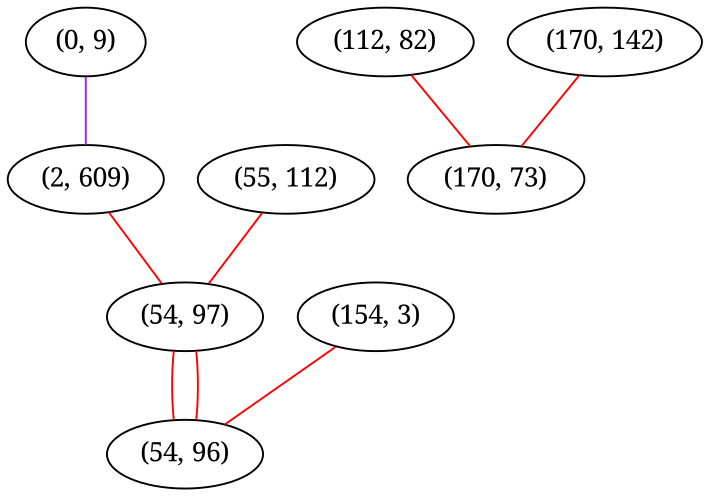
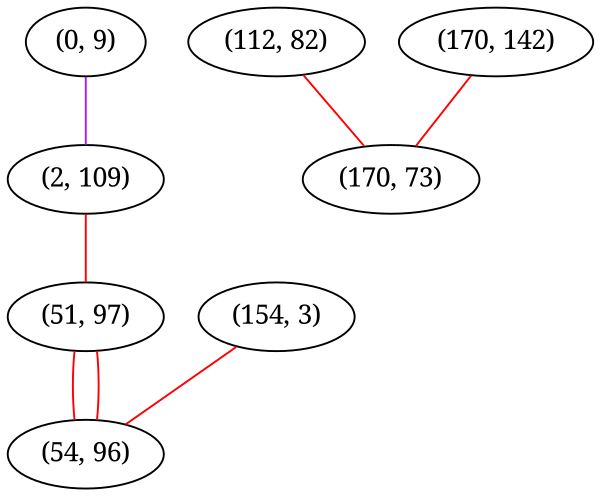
node "(2, 609)": label "(2, 609)" -> "(2, 109)"
node "(55, 112)": removed
node "(54, 97)": label "(54, 97)" -> "(51, 97)"
